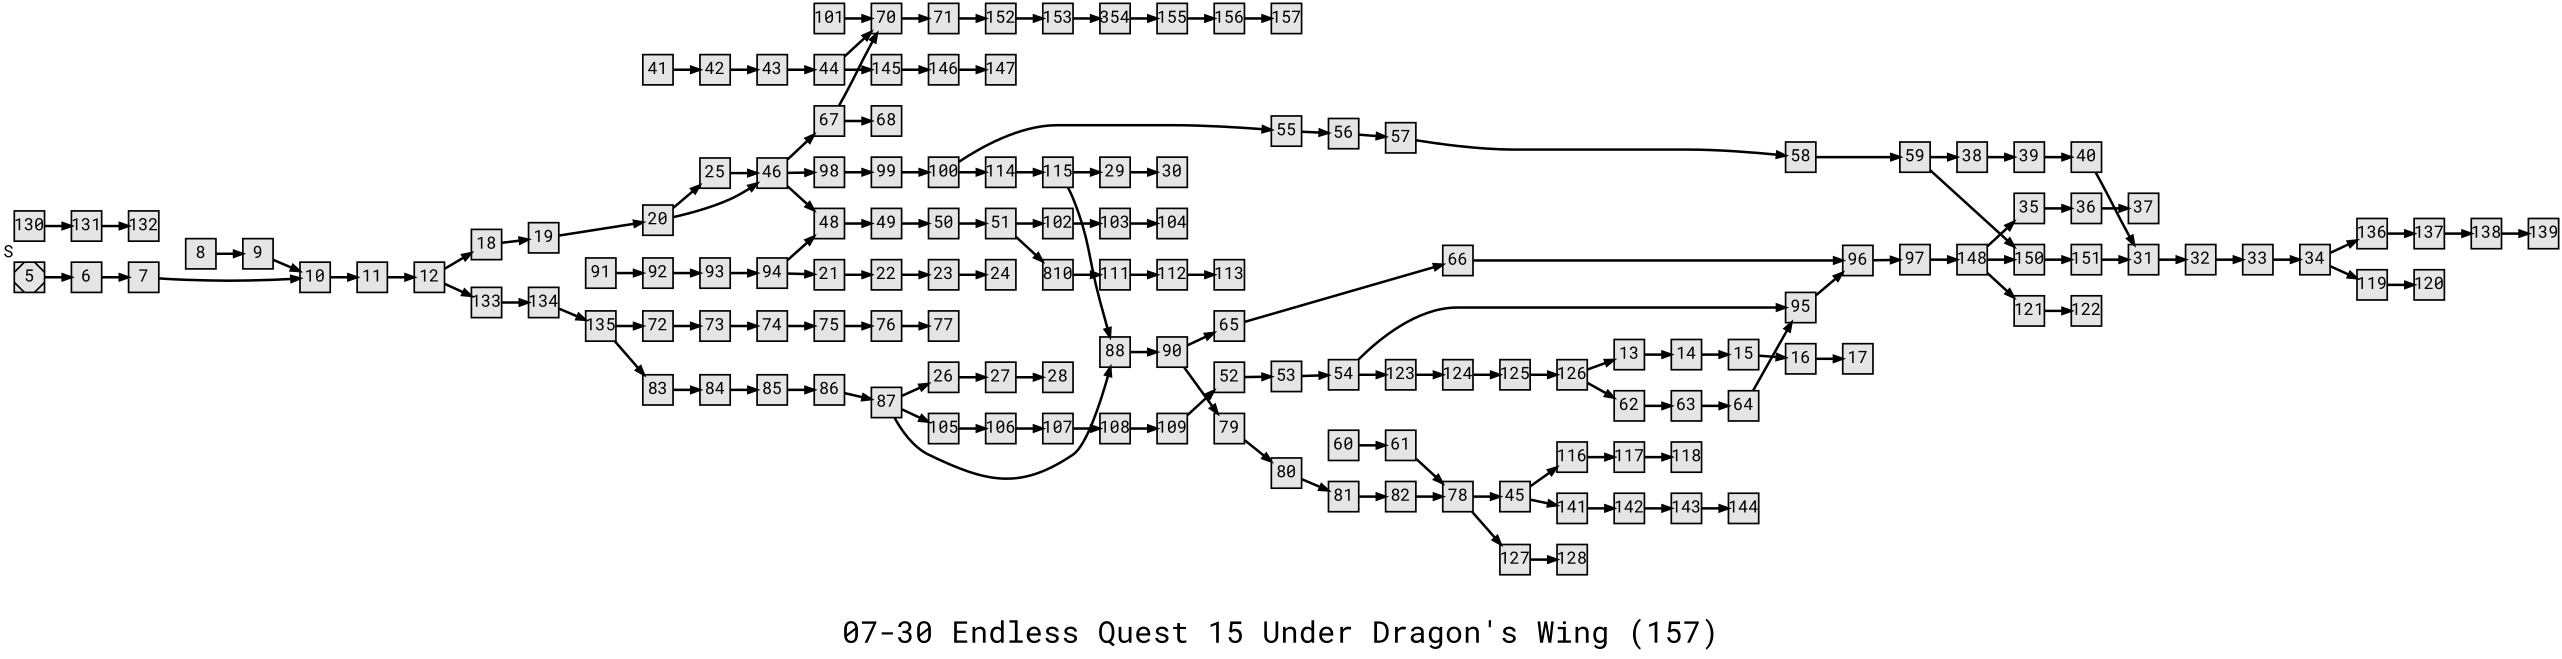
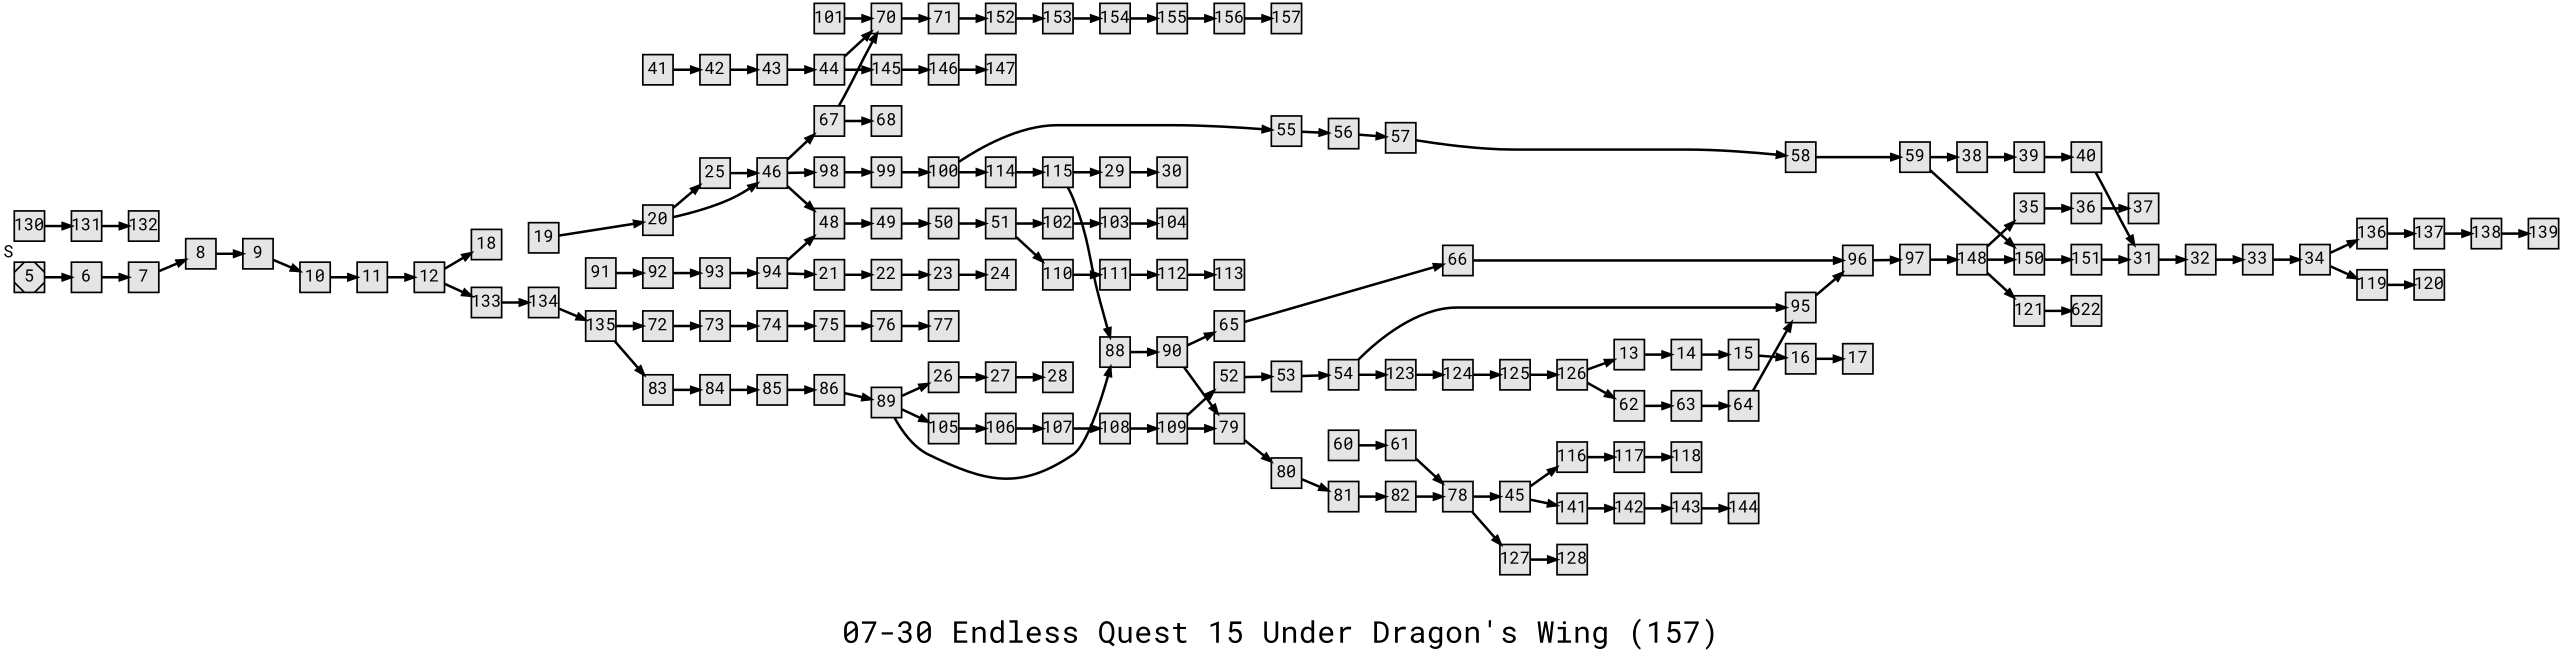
node "354": label "354" -> "154"
edge "18" -> "19": removed
node "810": label "810" -> "110"
edge "7" -> "10": now "7" -> "8"
node "122": label "122" -> "622"
node "87": label "87" -> "89"
edge "109" -> "79": added
